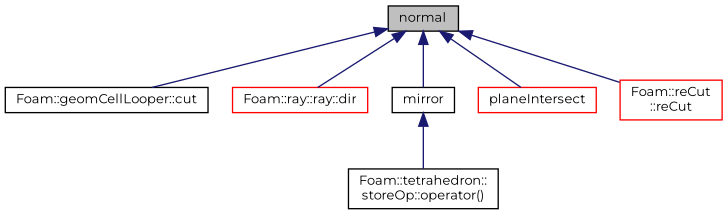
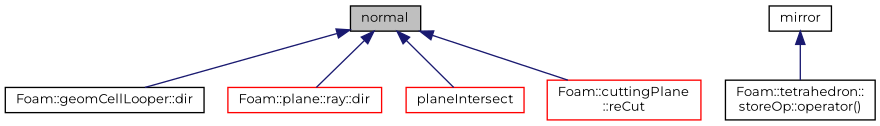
edge "mirror" -> "normal": removed
node "Foam::geomCellLooper::cut": label "Foam::geomCellLooper::cut" -> "Foam::geomCellLooper::dir"
node "Foam::ray::ray::dir": label "Foam::ray::ray::dir" -> "Foam::plane::ray::dir"
node "Foam::reCut ::reCut": label "Foam::reCut ::reCut" -> "Foam::cuttingPlane ::reCut"
